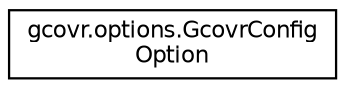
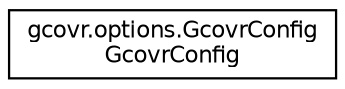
node "gcovr.options.GcovrConfig Option": label "gcovr.options.GcovrConfig Option" -> "gcovr.options.GcovrConfig GcovrConfig"
